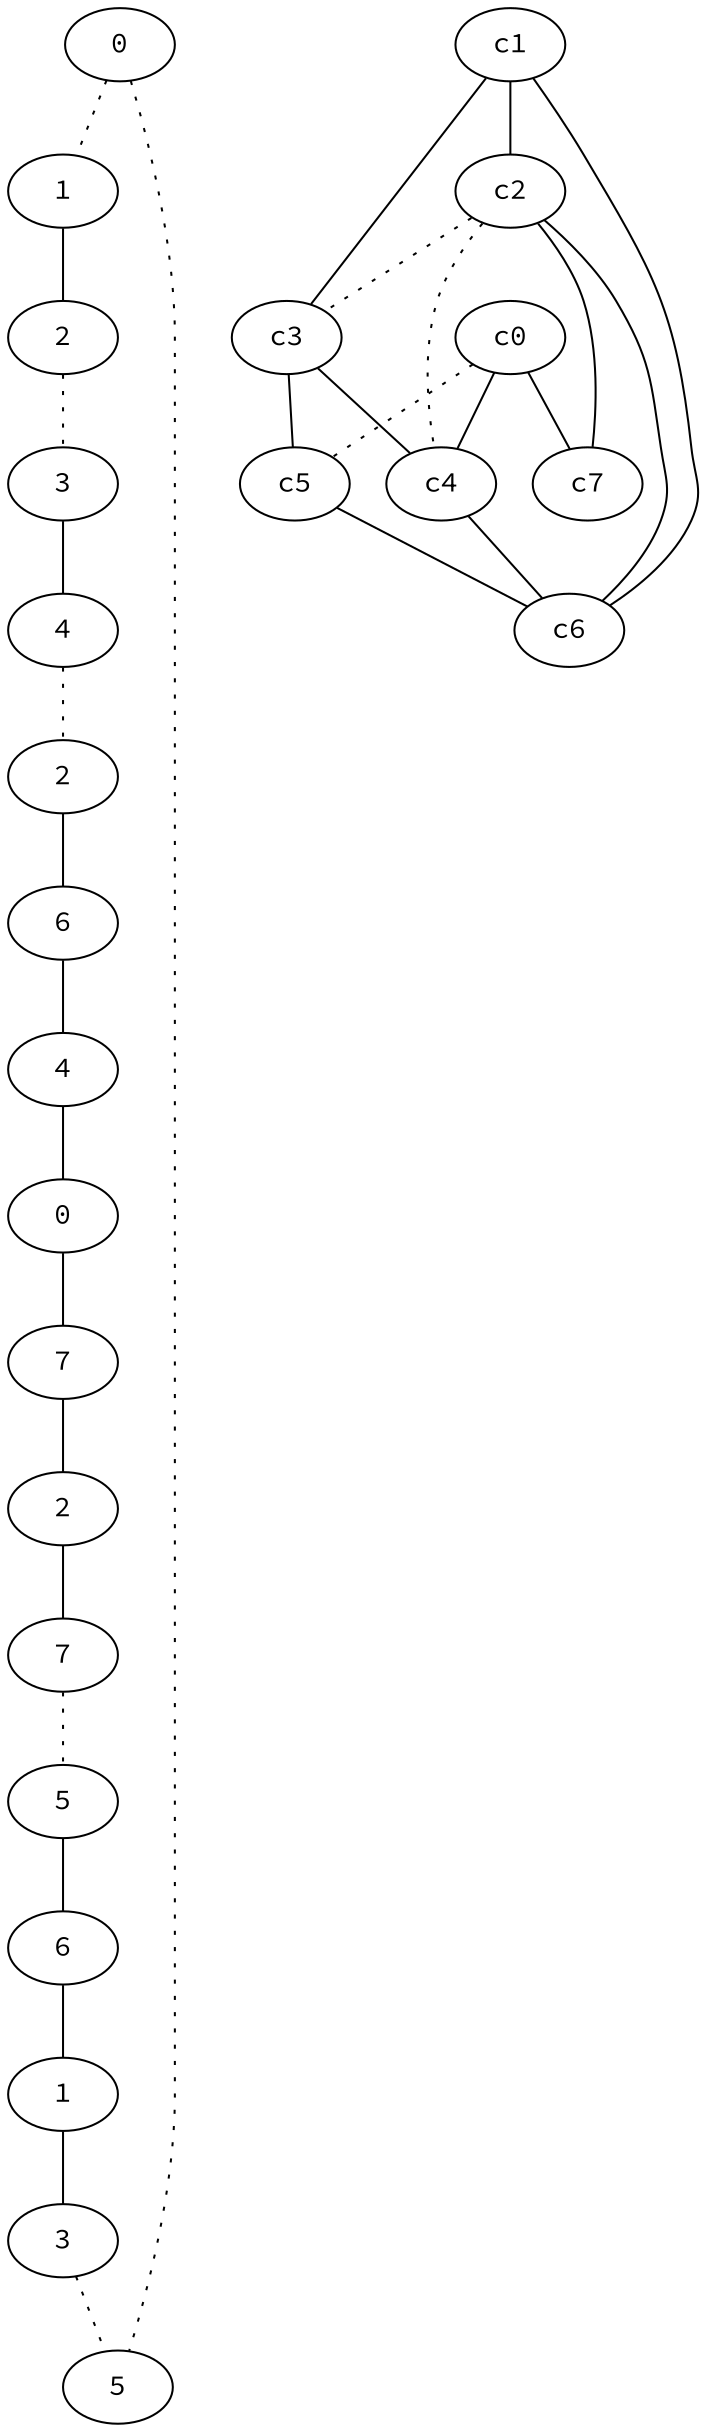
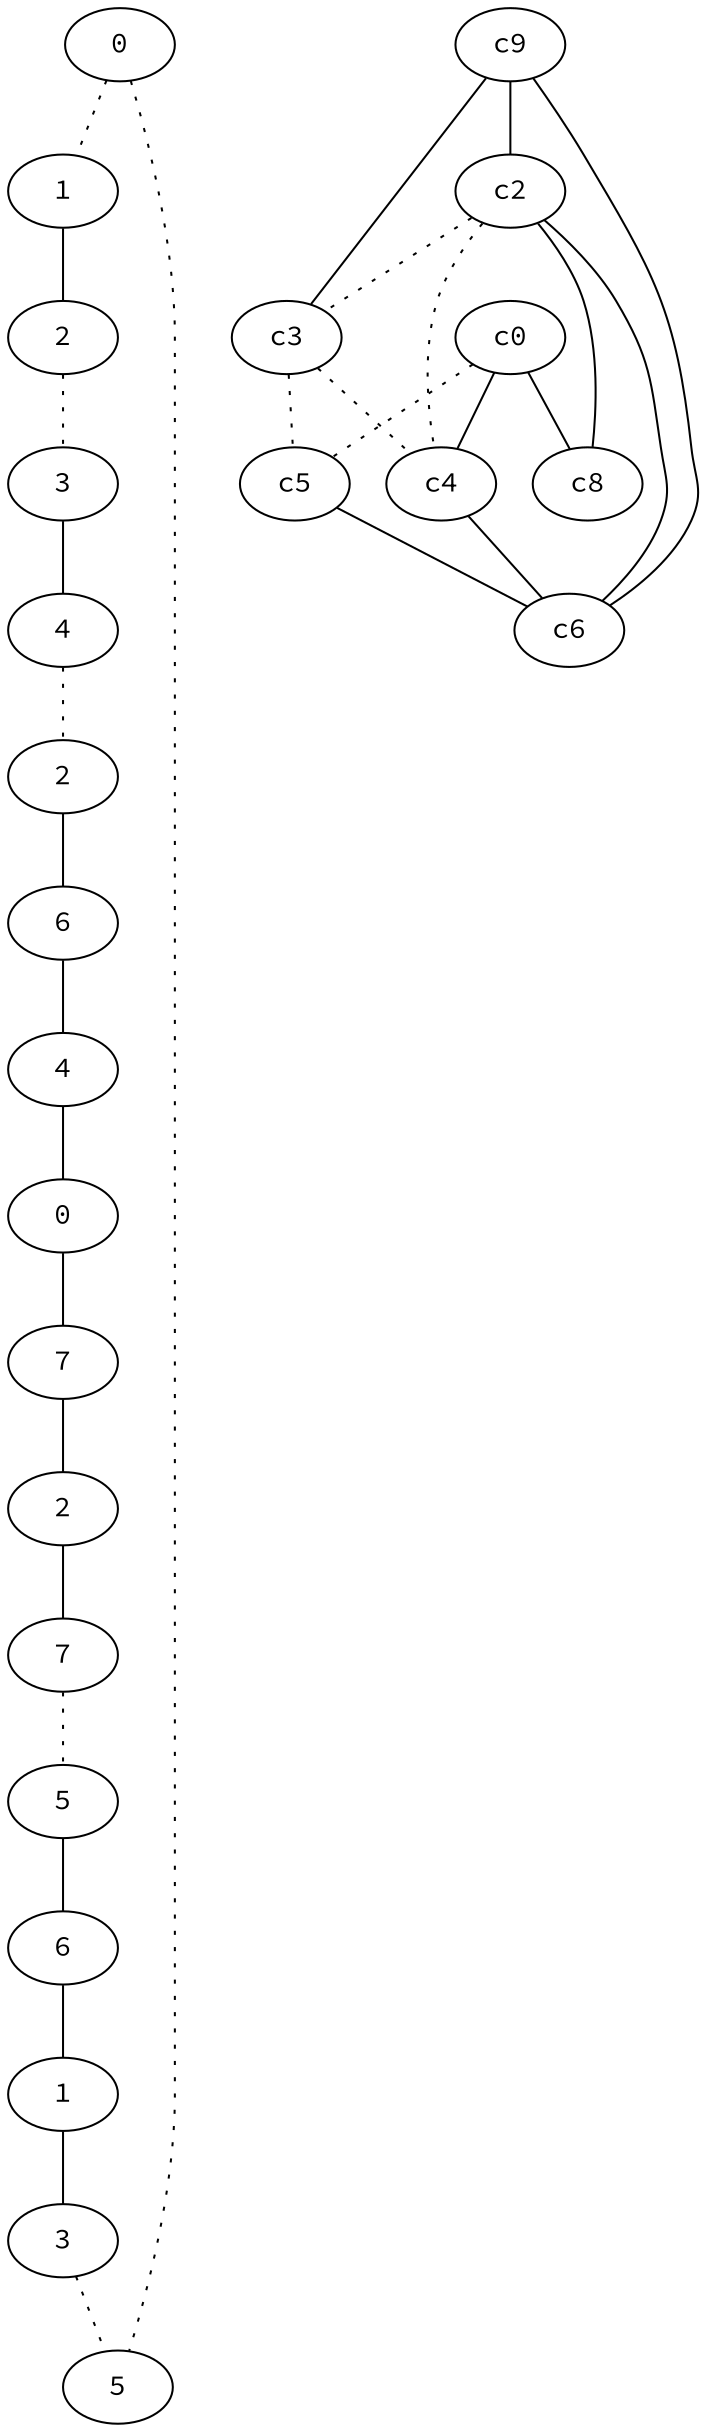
node "c1": label "c1" -> "c9"
edge "c3" -- "c5": style solid -> dotted
edge "c3" -- "c4": style solid -> dotted
node "c7": label "c7" -> "c8"
